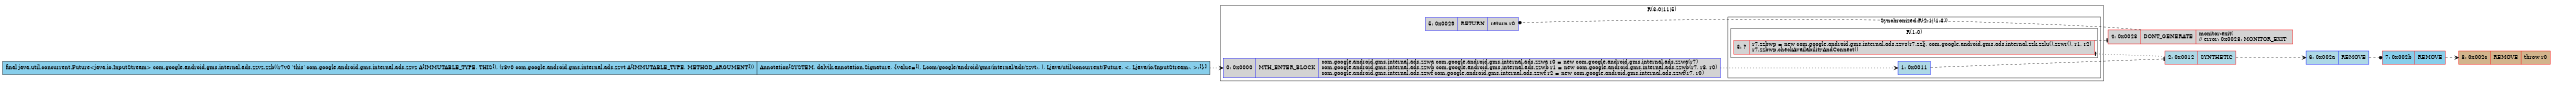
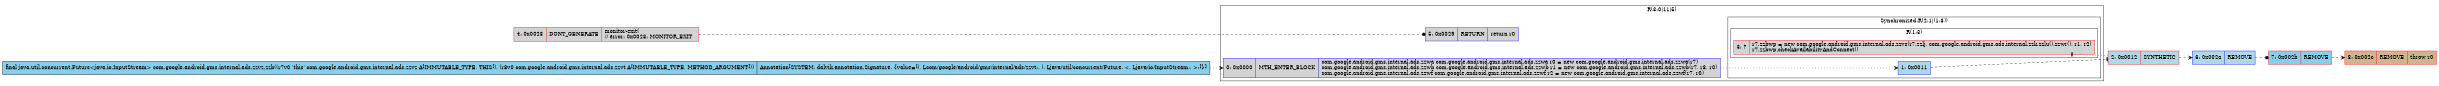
cluster "R(1:0)": label "R(1:0)" -> "R(1:3)"
edge "3: ?" -> "4: 0x0028": removed
